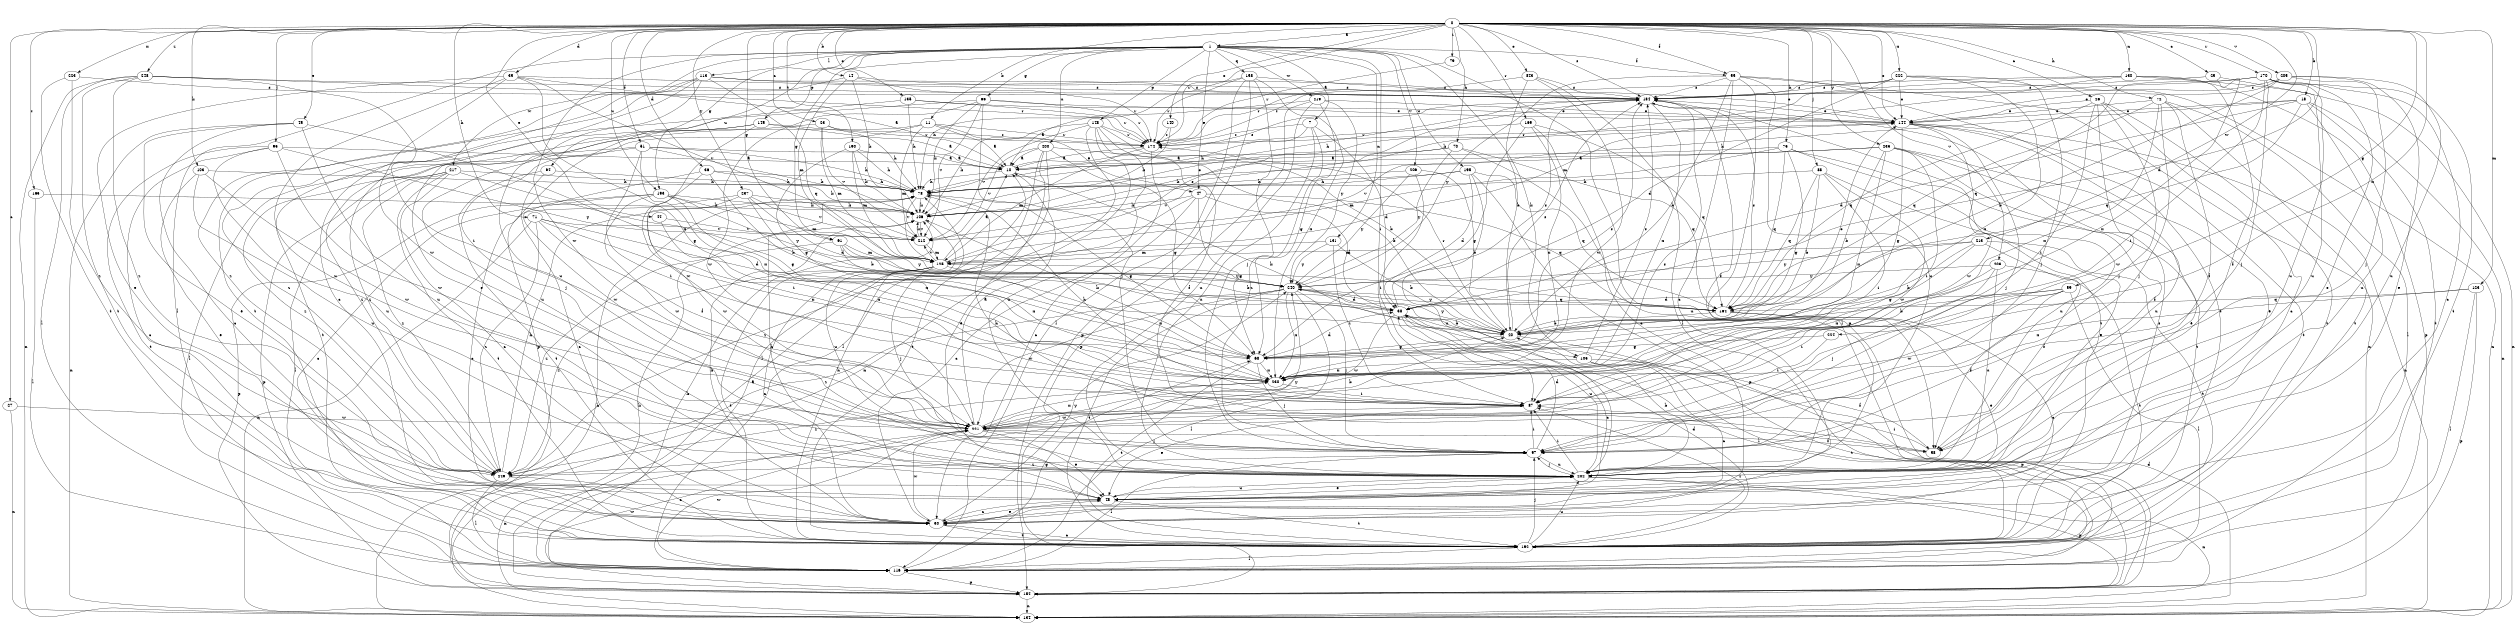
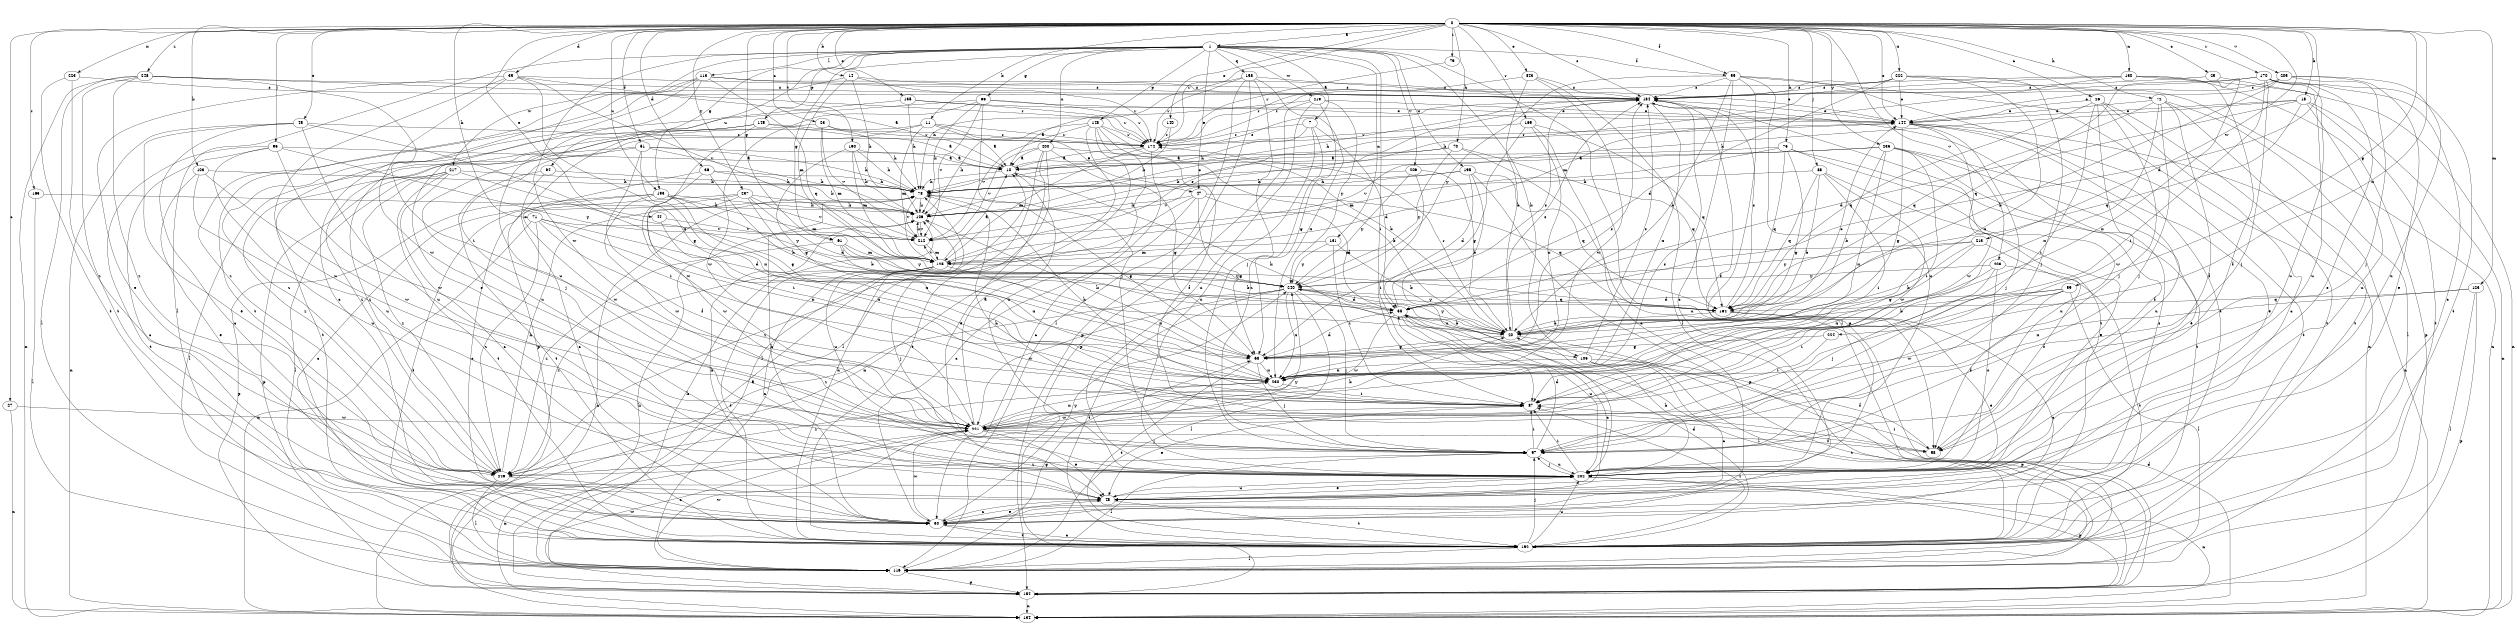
edge "45" -> "174": added, label "r"
edge "213" -> "192": now "237" -> "192"
